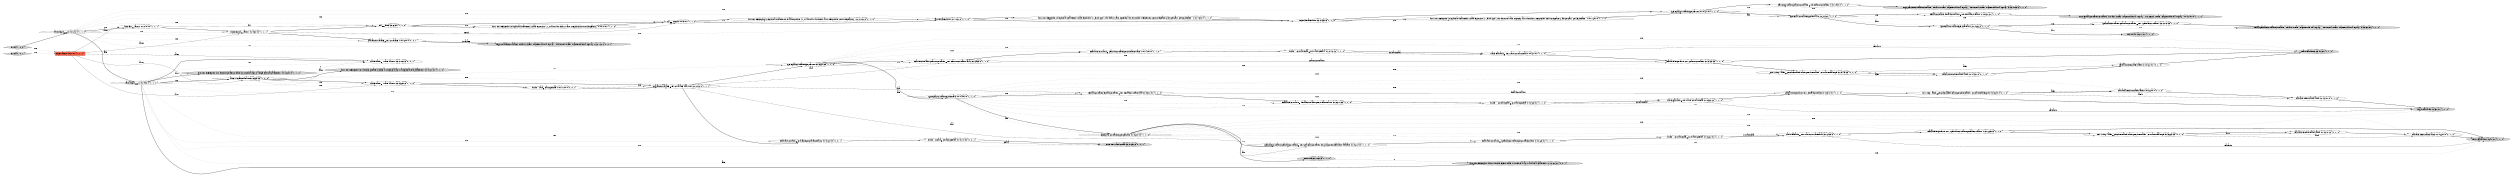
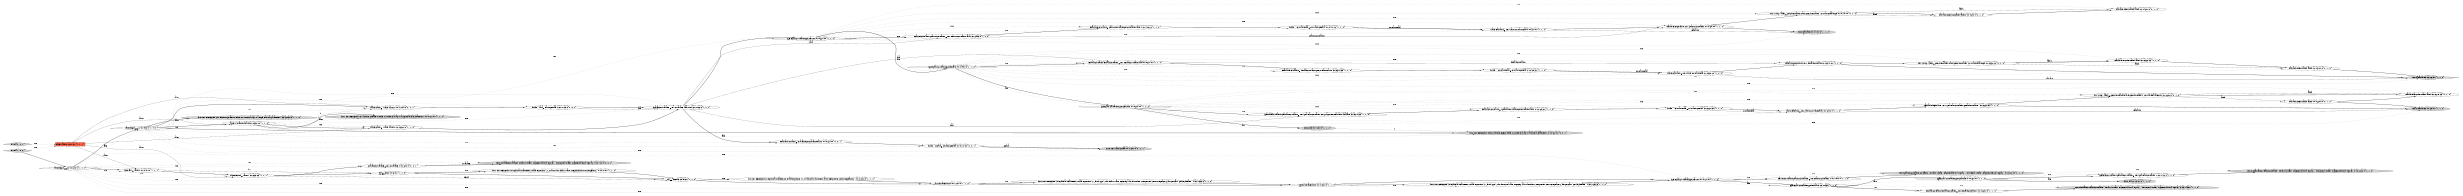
edge "realMatrix.setRowLabels(labels)@@@46@@@['0', '1', '0']" -> "return realMatrix@@@47@@@['1', '1', '0']": removed
node "values(0( instanceof Matrix@@@35@@@['1', '1', '0']": shape diamond -> ellipse
edge "Matrix matrix = (Matrix)values(0(@@@36@@@['1', '1', '0']" -> "double(((( data = matrix.getData()@@@11@@@['0', '0', '1']": now "Matrix matrix = (Matrix)values(0(@@@10@@@['0', '0', '1']" -> "double(((( data = matrix.getData()@@@11@@@['0', '0', '1']"
node "return realMatrix@@@58@@@['1', '1', '0']": shape ellipse -> diamond
edge "realMatrix.setColumnLabels(labels)@@@67@@@['0', '1', '0']" -> "realMatrix.setRowLabels(labels)@@@68@@@['0', '1', '0']": reversed
